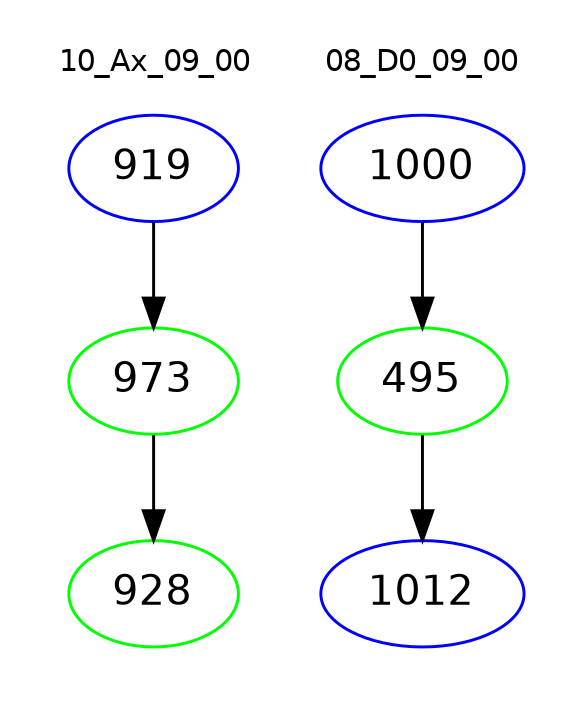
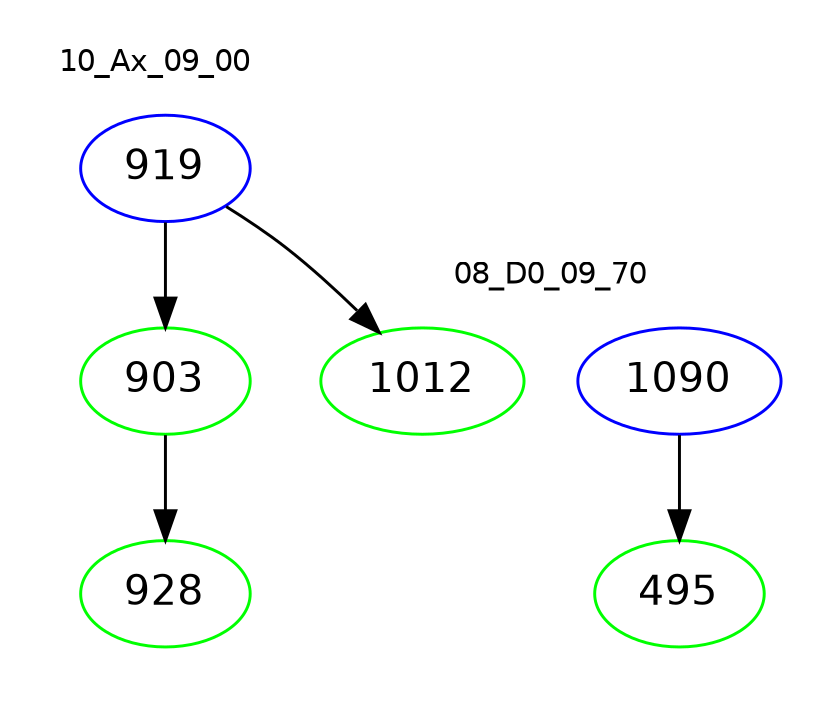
cluster "08_D0_09_00": label "08_D0_09_00" -> "08_D0_09_70"
node "1000": label "1000" -> "1090"
node "973": label "973" -> "903"
edge "495" -> "1012": now "919" -> "1012"
node "1012": color blue -> green
